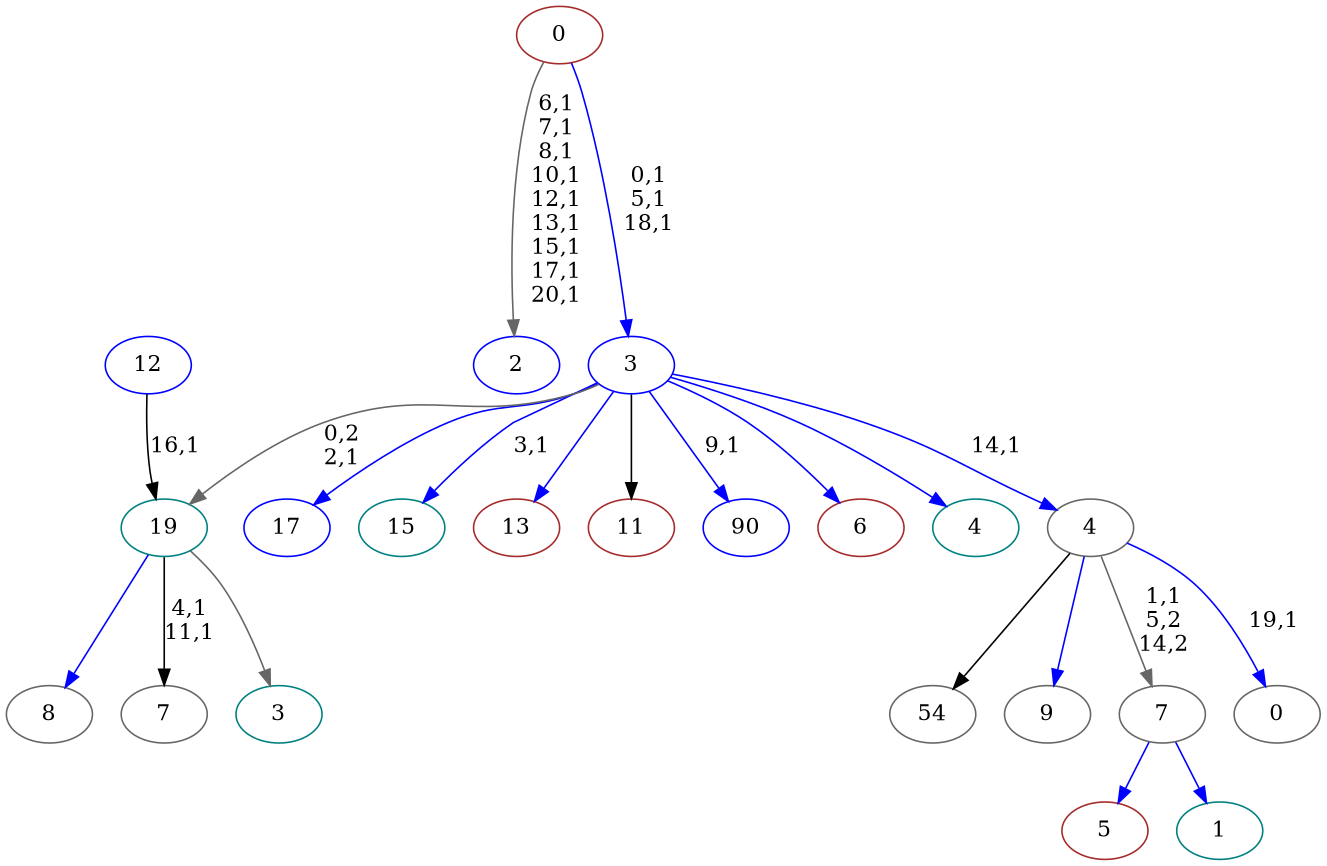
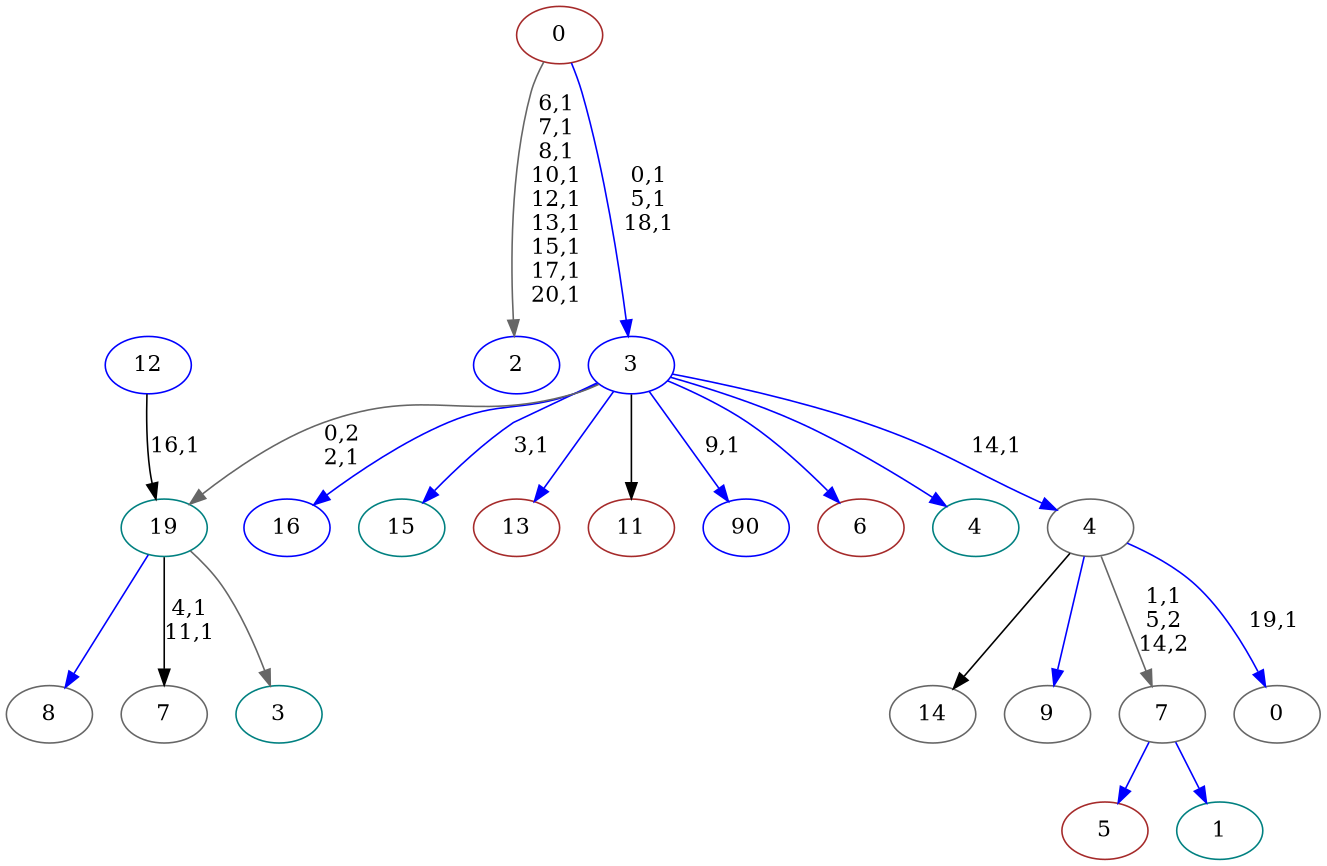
node "17": label "17" -> "16"
node "54": label "54" -> "14"
